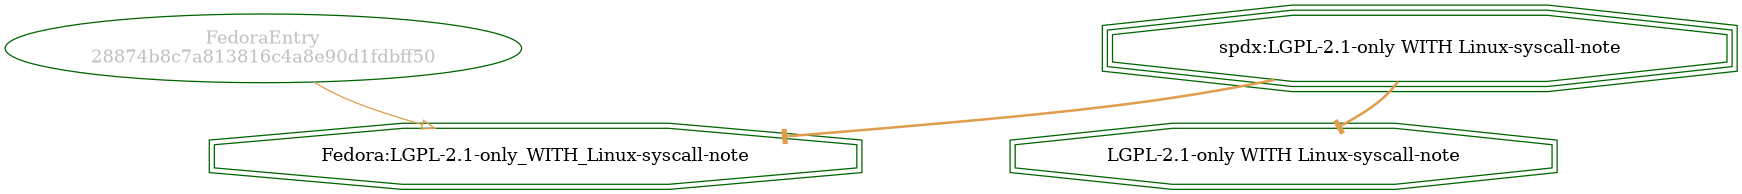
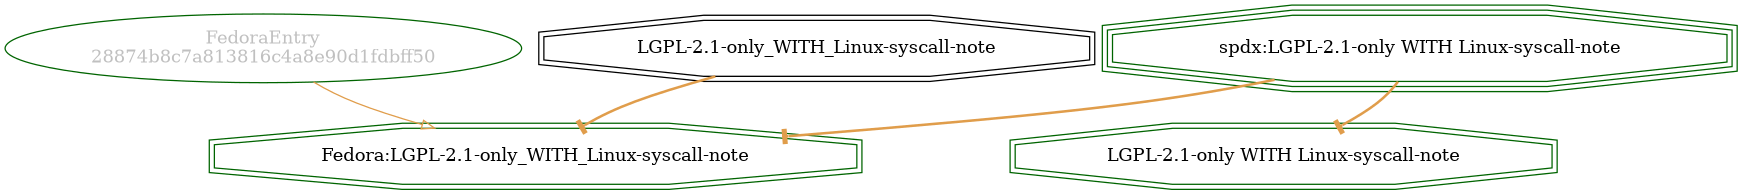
node "LGPL-2.1-only_WITH_Linux-syscall-note": added
